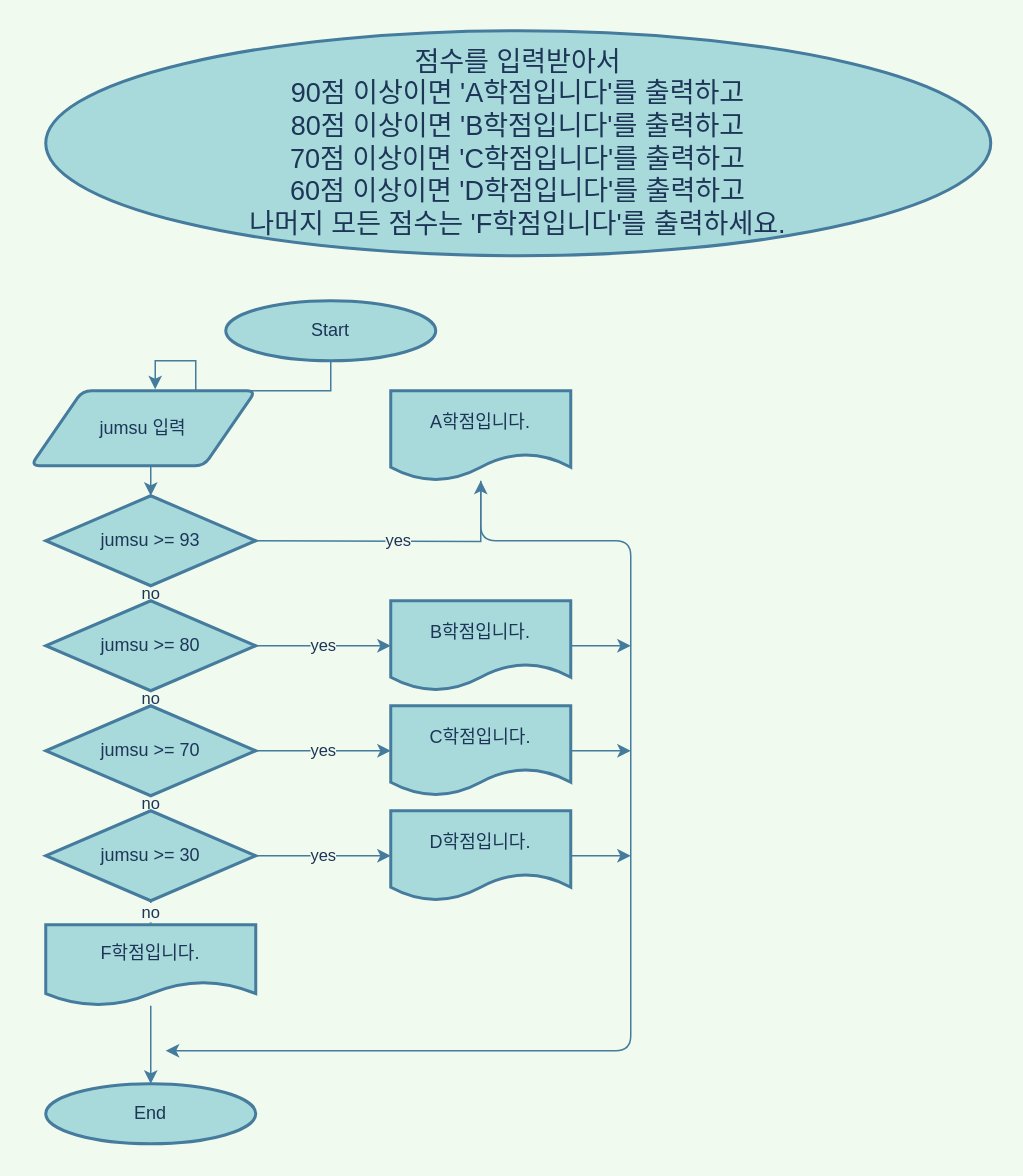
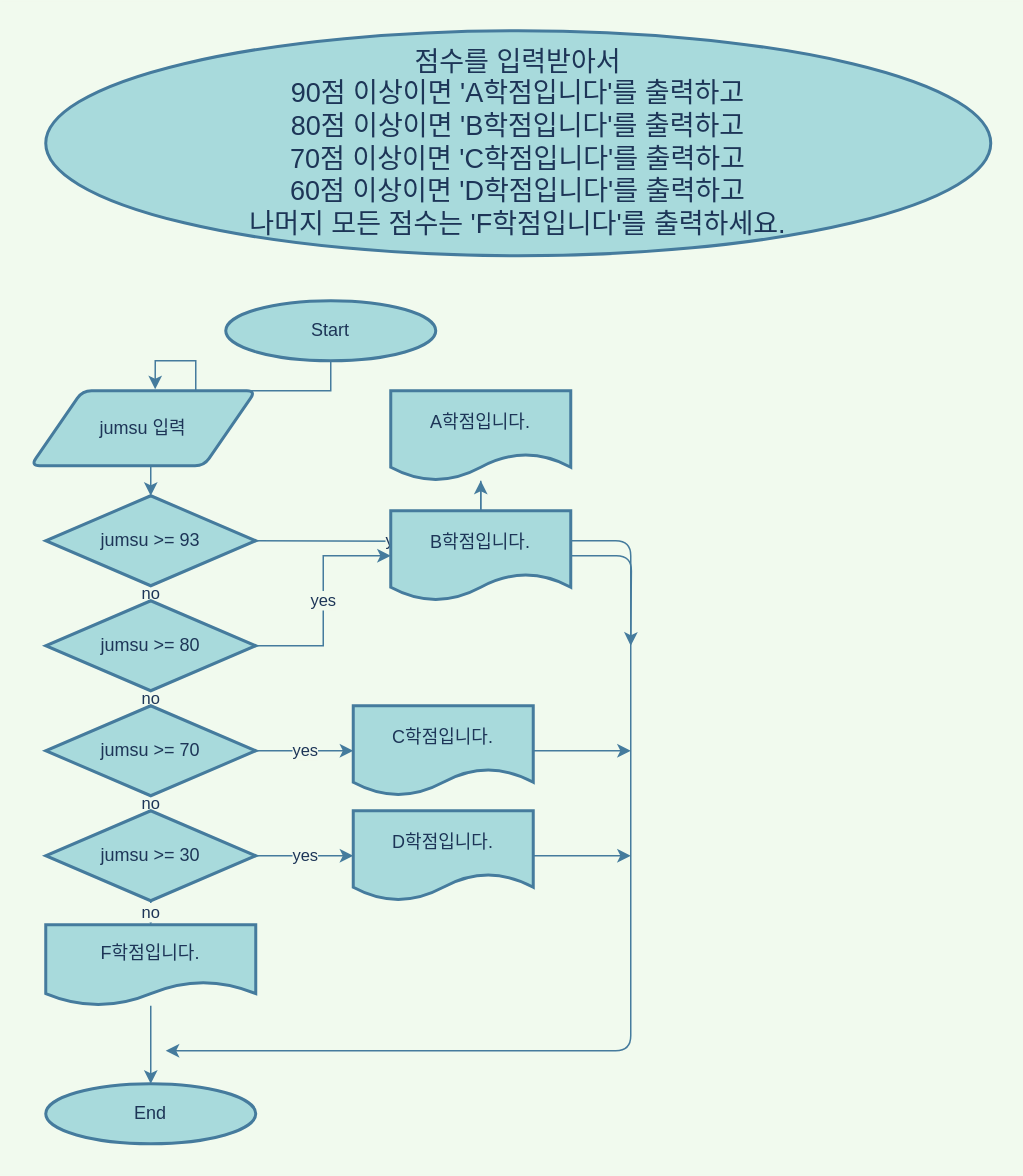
node "B학점입니다.": moved (481, 646) -> (481, 556)
node "C학점입니다.": moved (481, 751) -> (443, 751)
node "D학점입니다.": moved (481, 856) -> (443, 856)
